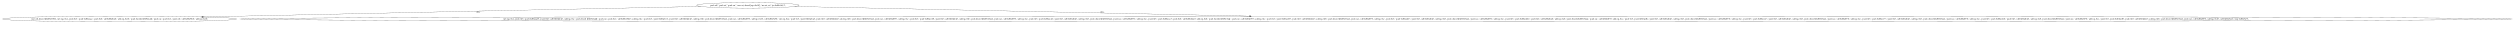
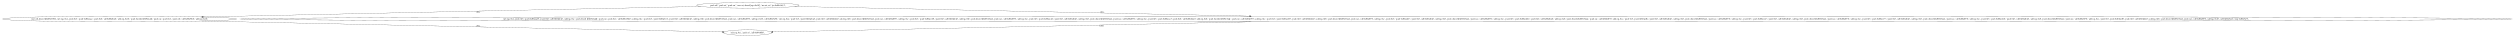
node "'sub esp, 0xc', 'push esi', 'call 0x8048f60',": added
